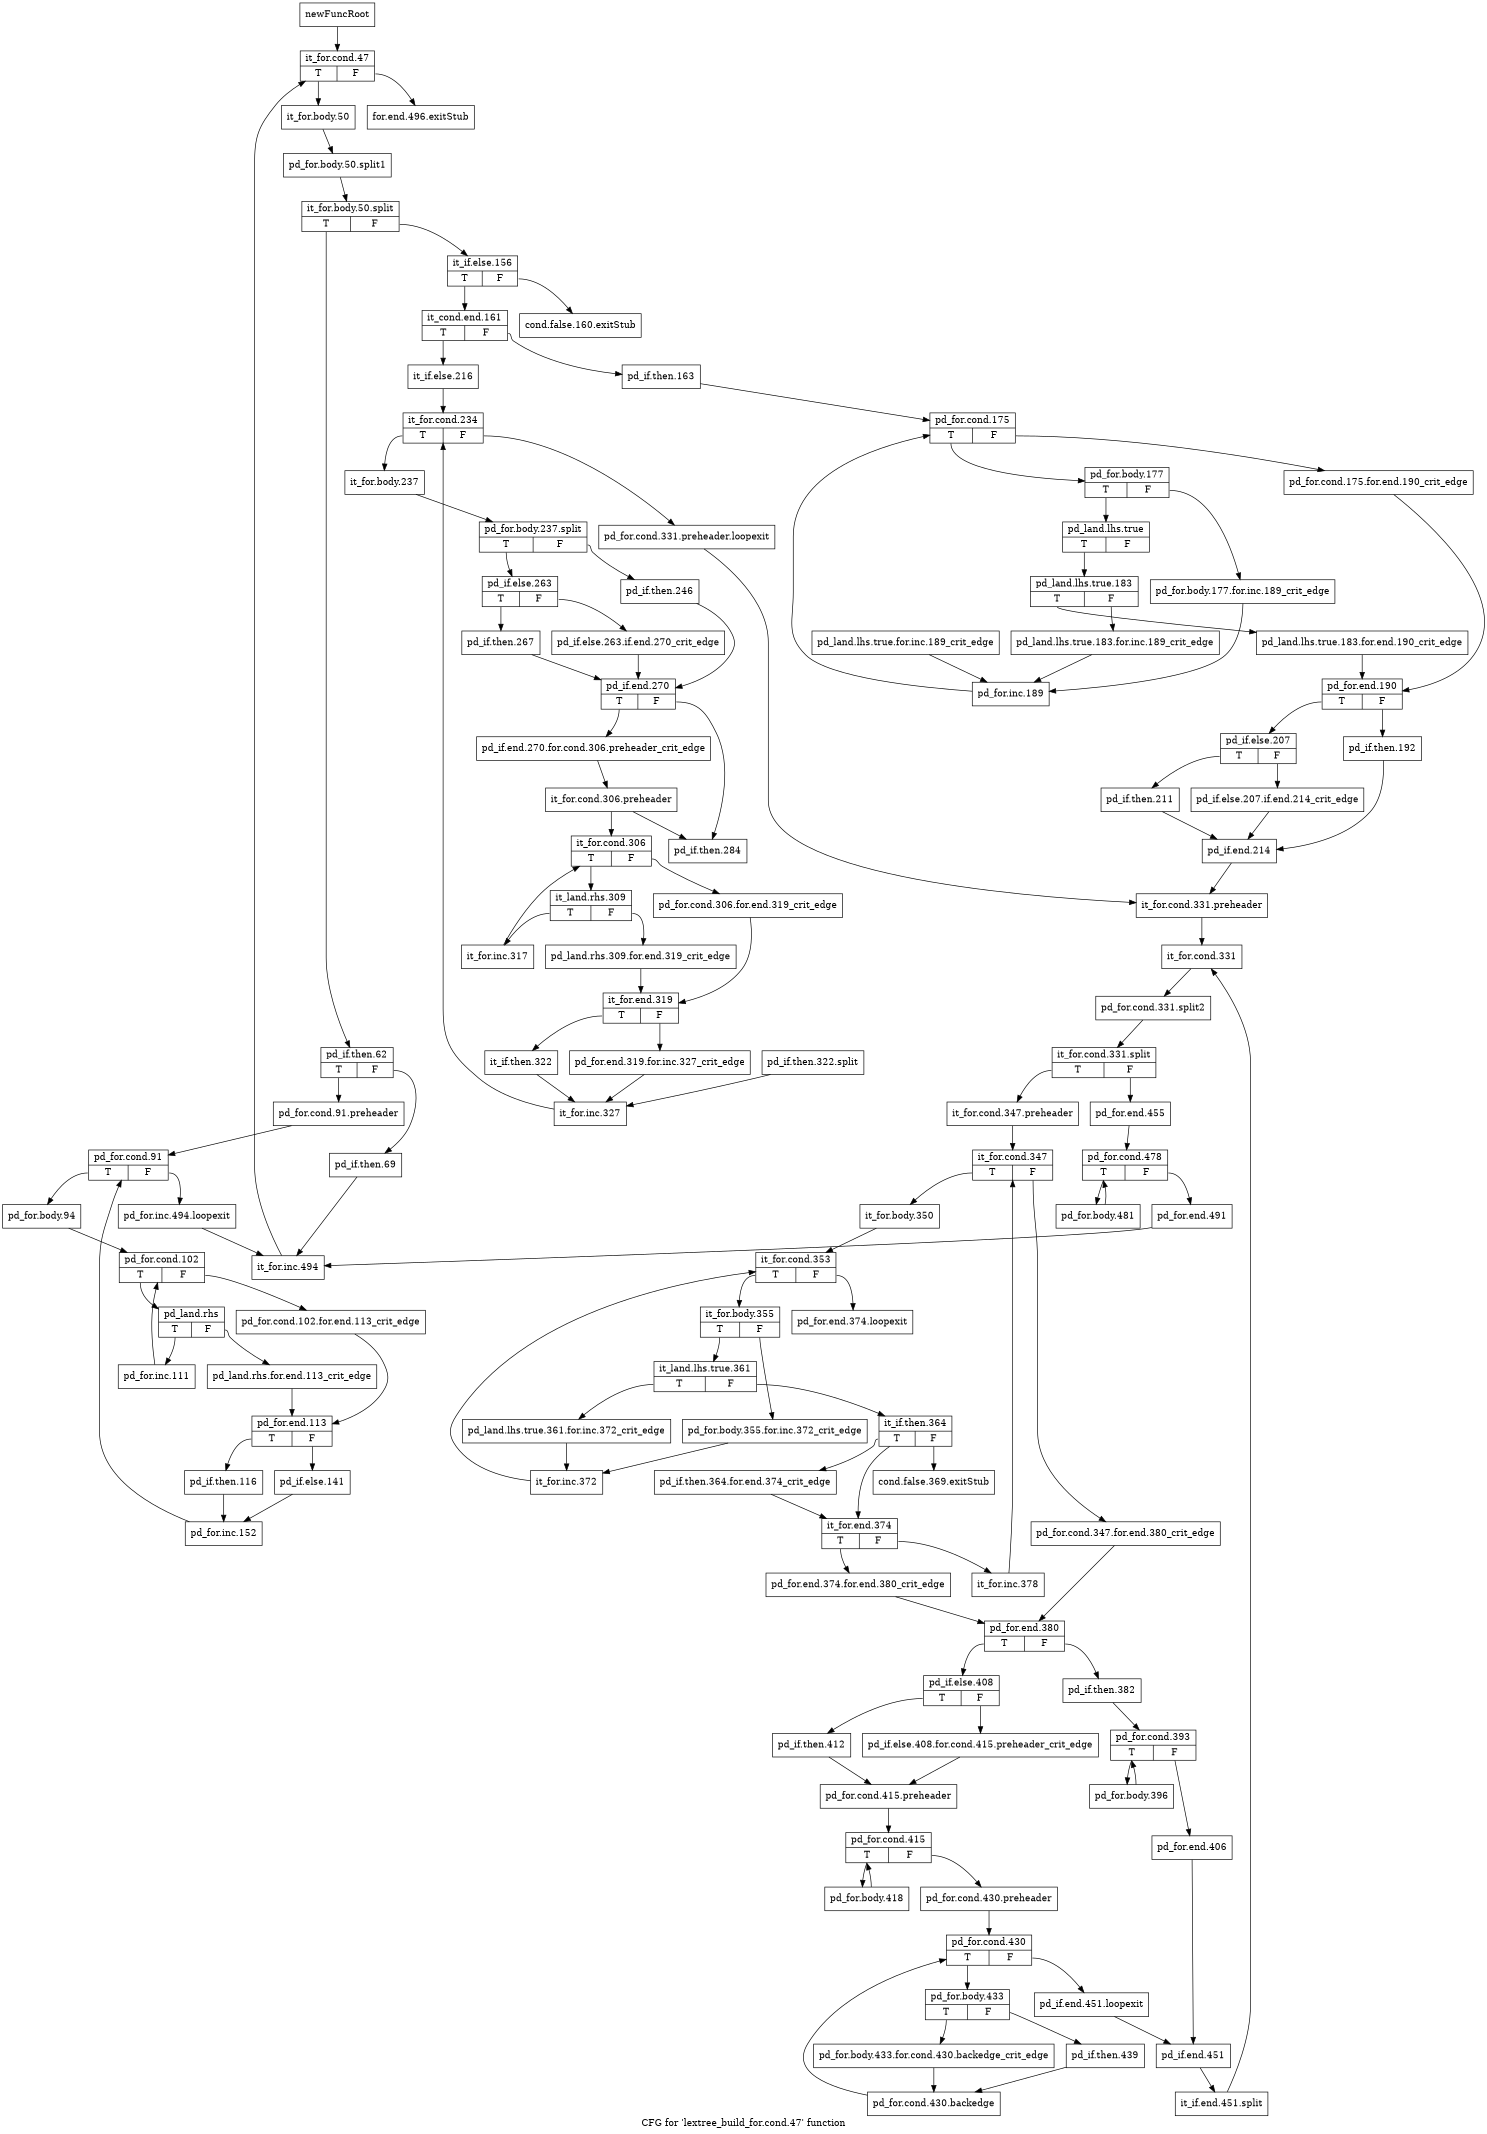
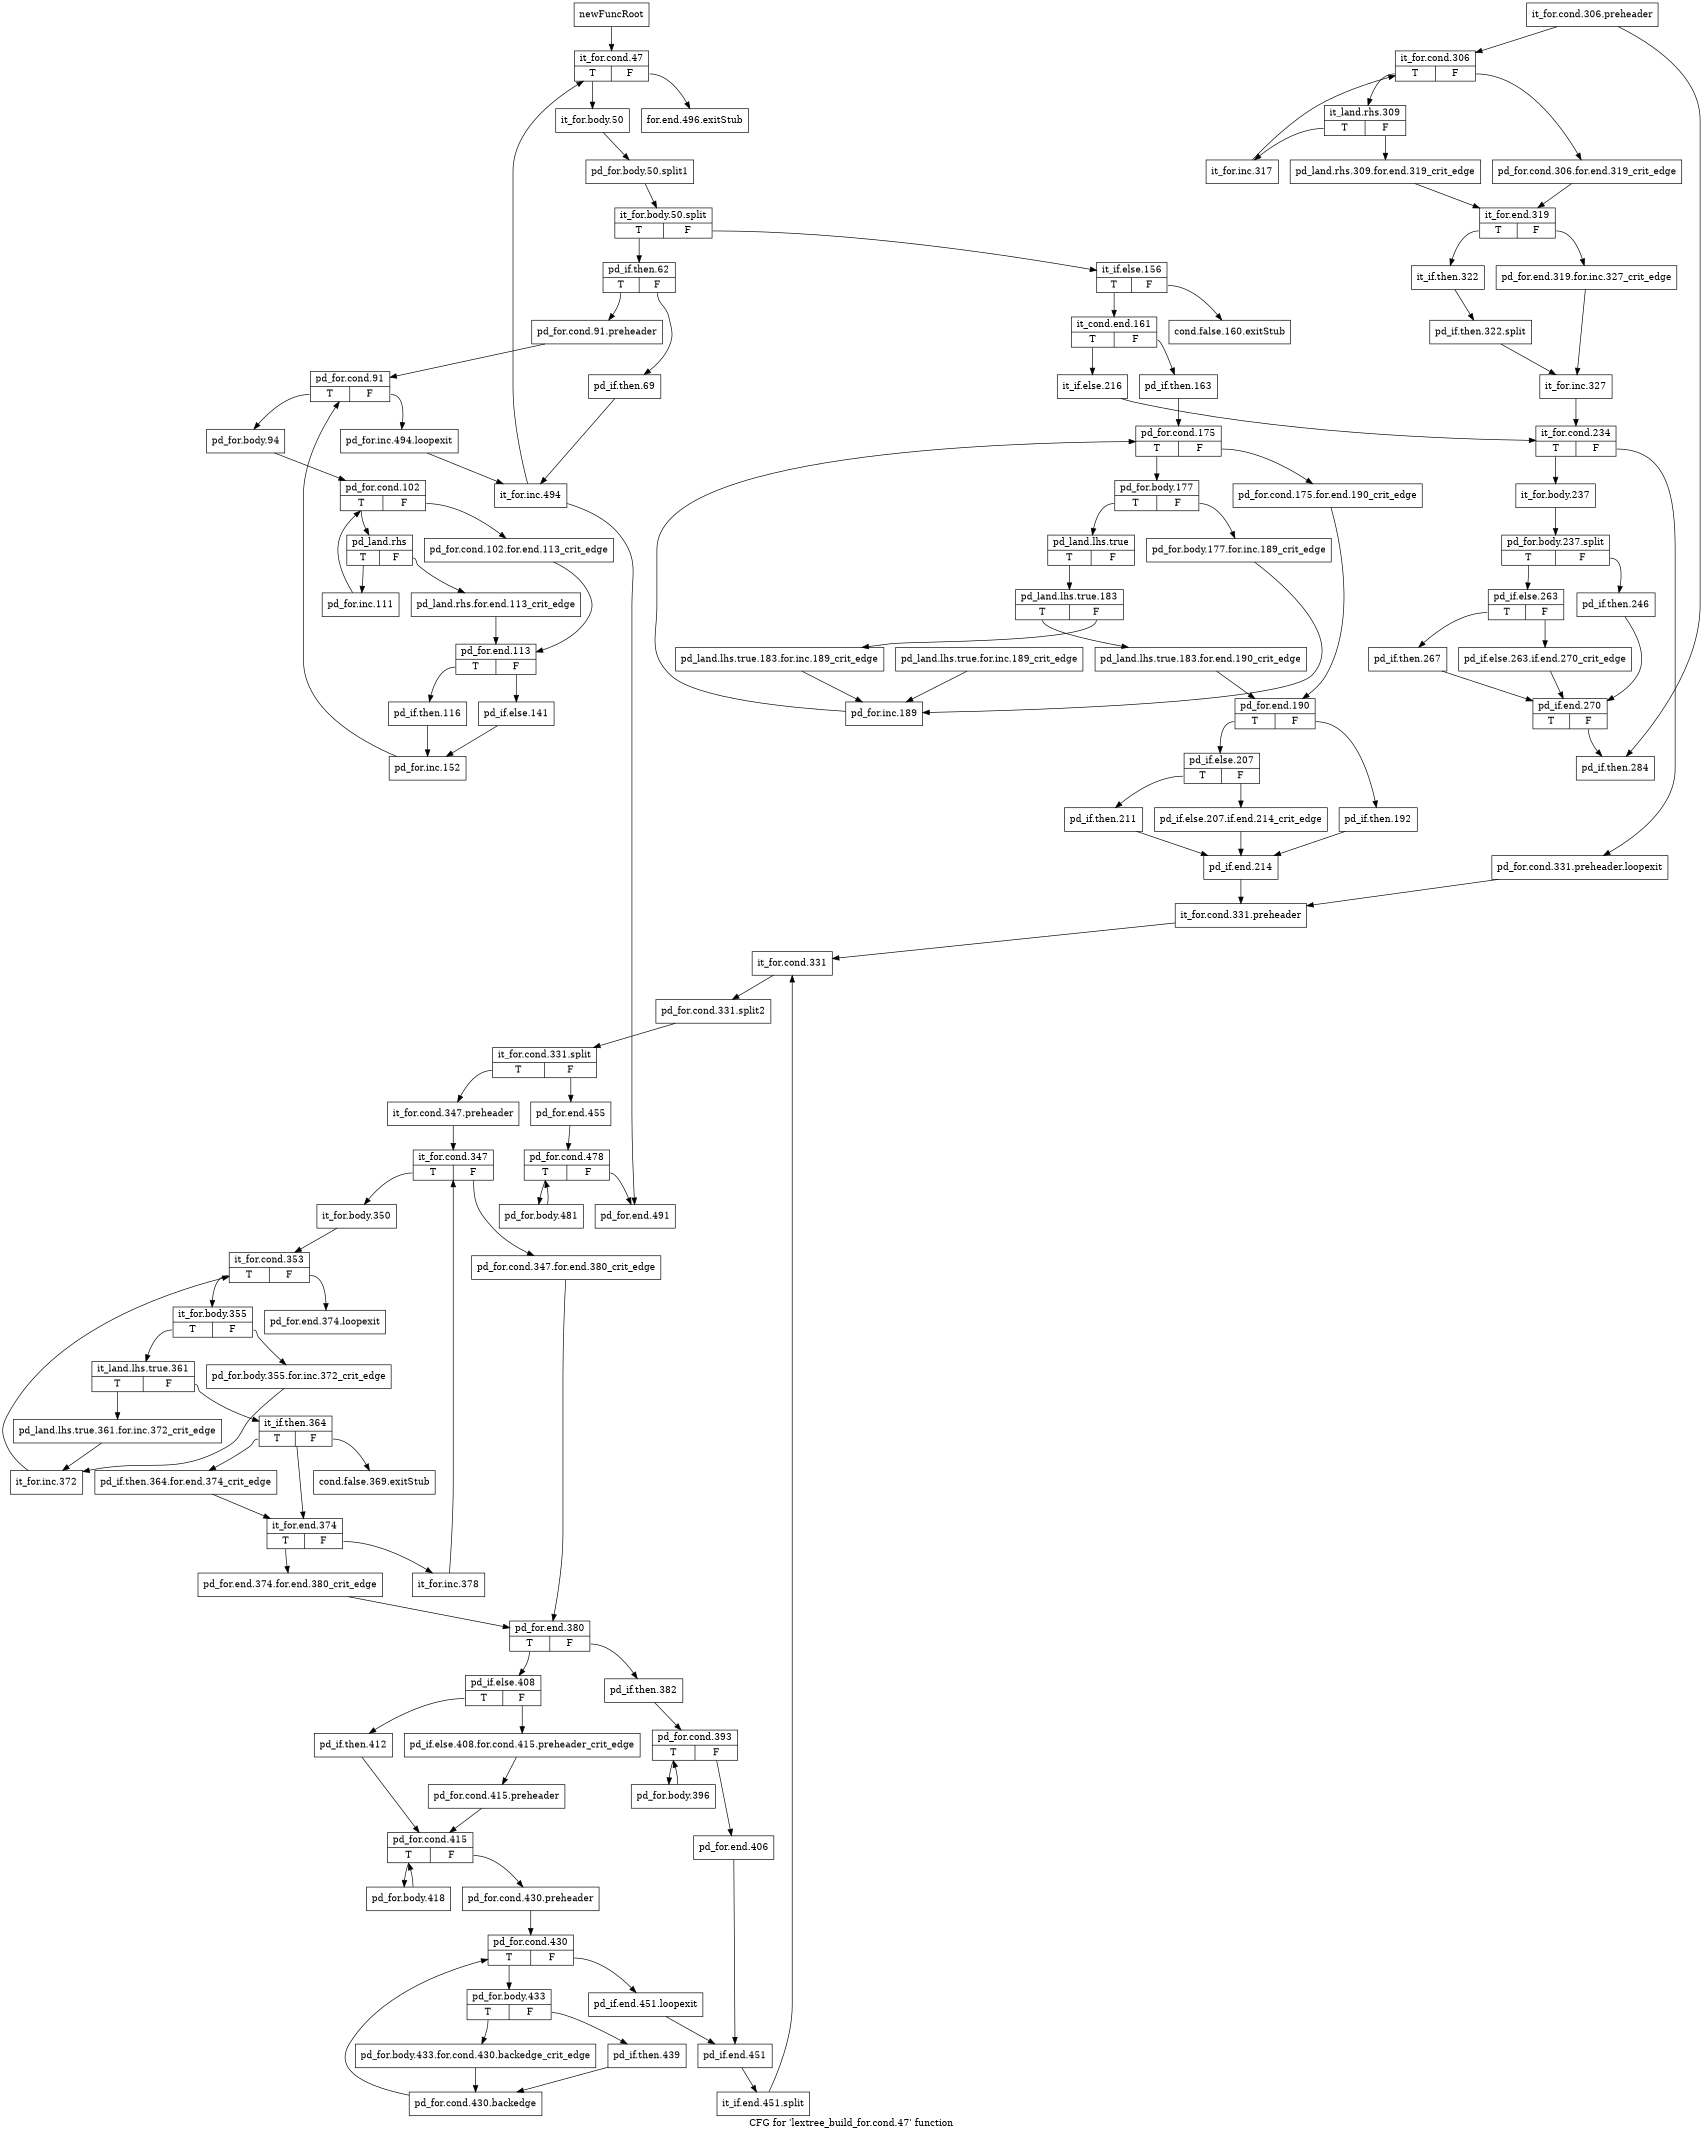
node "pd_if.end.270.for.cond.306.preheader_crit_edge": removed
edge "it_if.then.322" -> "it_for.inc.327": now "it_if.then.322" -> "pd_if.then.322.split"
edge "pd_for.end.491" -> "it_for.inc.494": reversed
edge "pd_if.then.412" -> "pd_for.cond.415.preheader": now "pd_if.then.412" -> "pd_for.cond.415"
